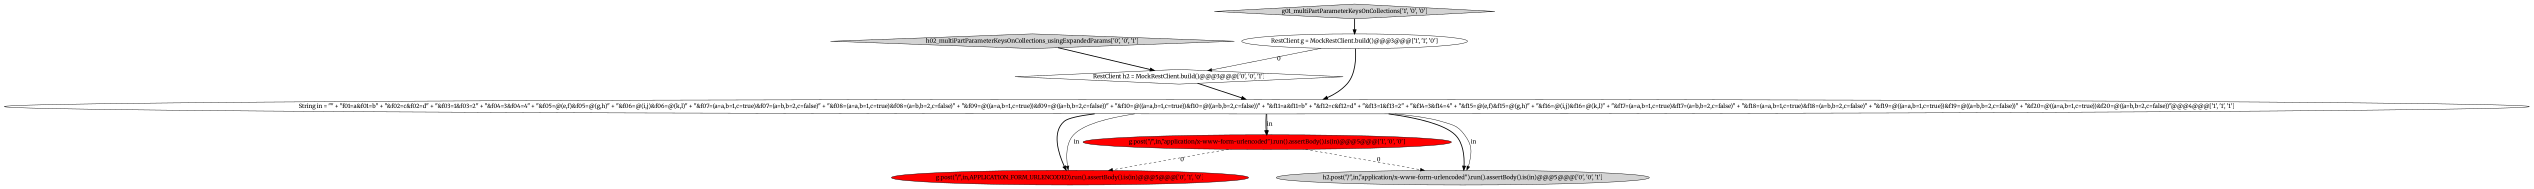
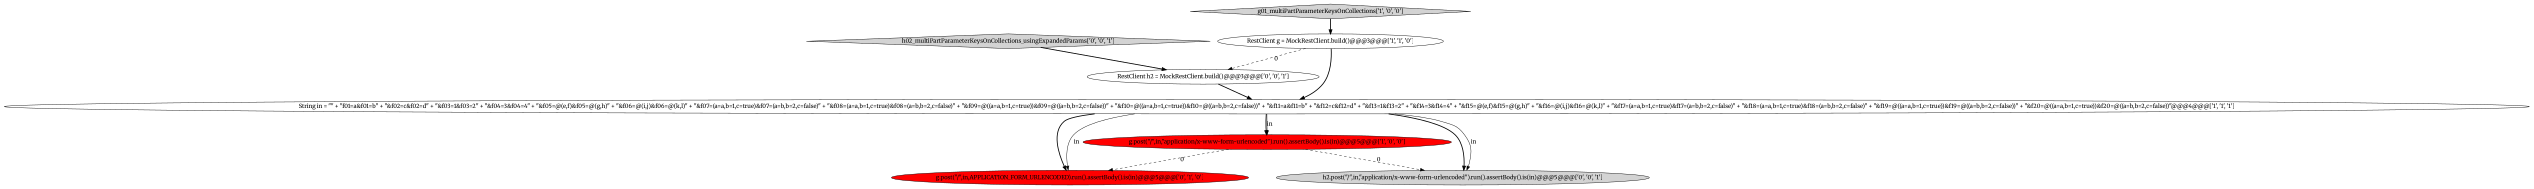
edge "RestClient g = MockRestClient.build()@@@3@@@['1', '1', '0']" -> "RestClient h2 = MockRestClient.build()@@@3@@@['0', '0', '1']": style solid -> dashed
node "RestClient h2 = MockRestClient.build()@@@3@@@['0', '0', '1']": shape diamond -> ellipse
